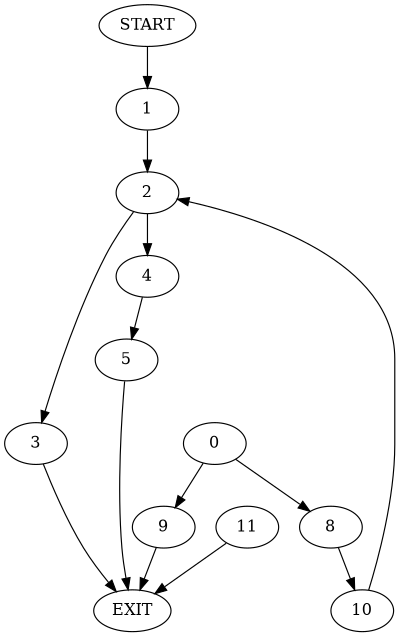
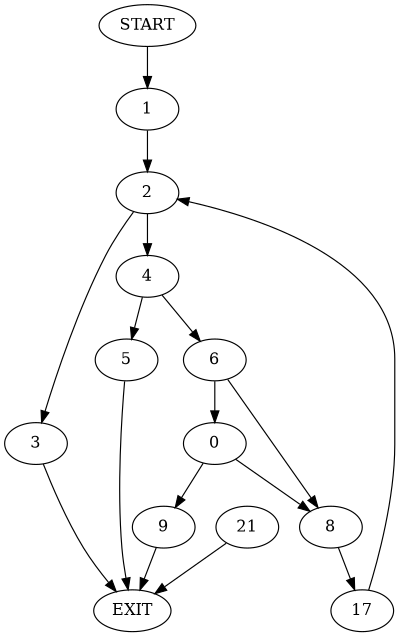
node "6": added
node "11": label "11" -> "21"
node "10": label "10" -> "17"
